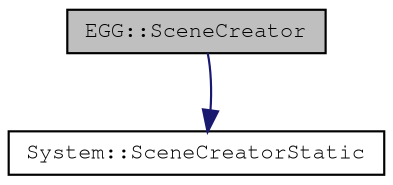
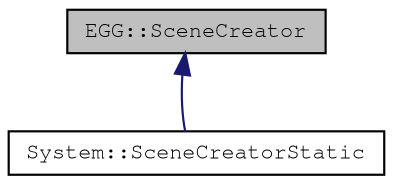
edge "EGG::SceneCreator" -> "System::SceneCreatorStatic": reversed
